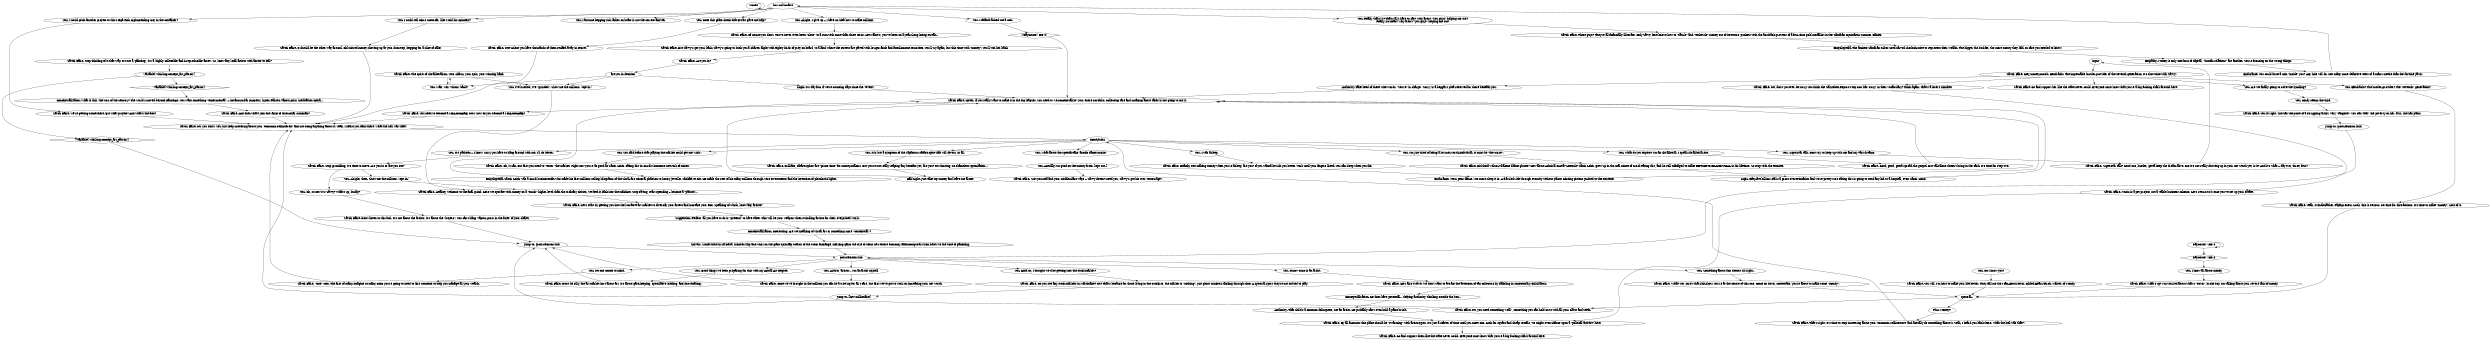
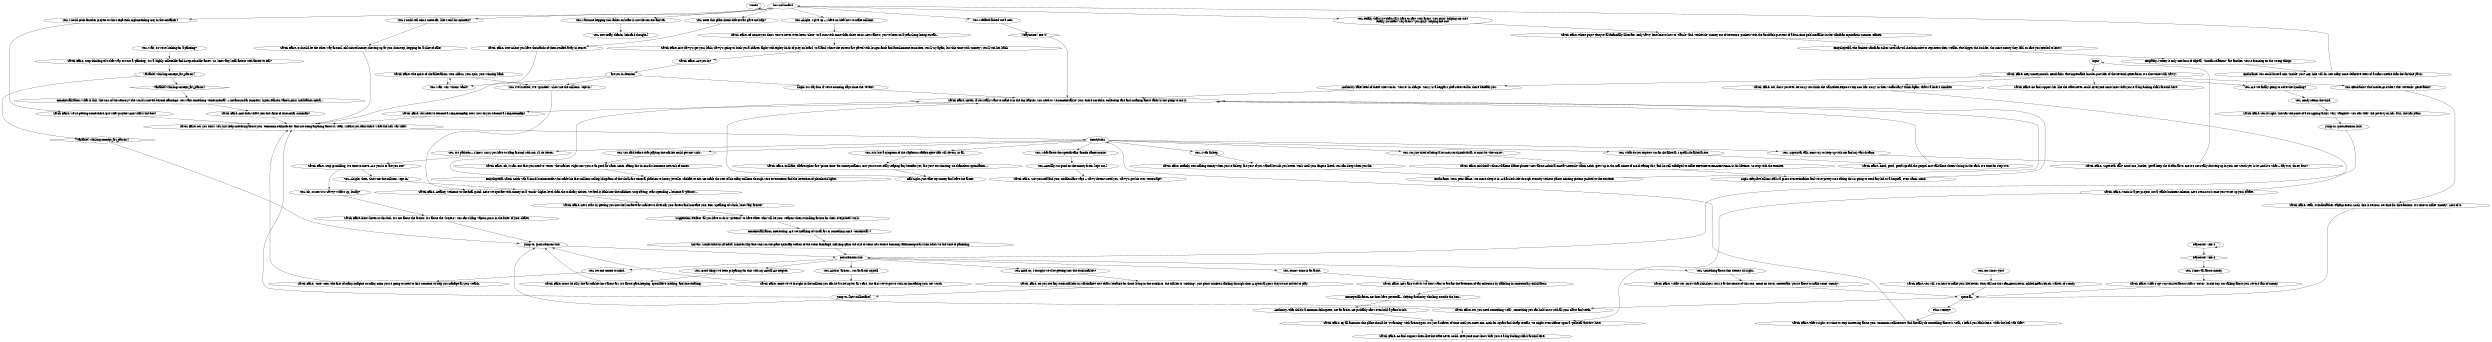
node "You: Not today, thanks. [Discard thought.]": added
node "You: Wait, so we're looking for a painting?": added
edge "You: What about the speedfreaks' anodic dance music?" -> "You: Actually I'm good on the money front. [Opt out.]": added
